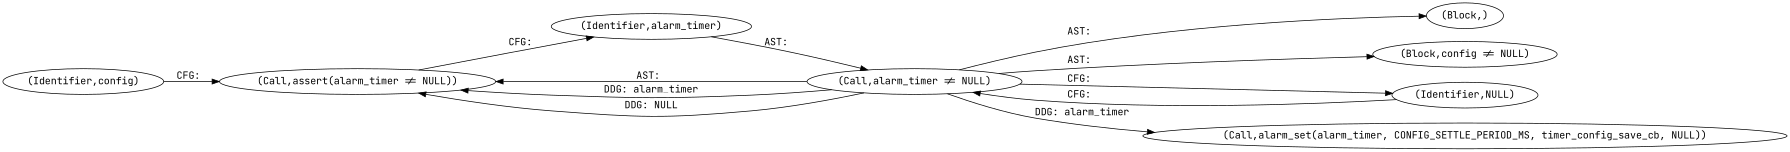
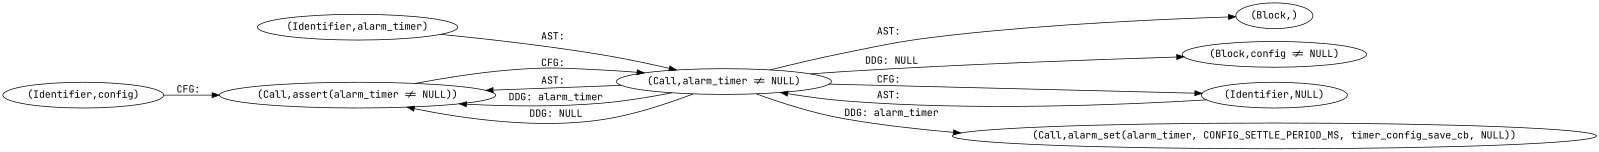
edge "(Call,assert(alarm_timer != NULL))" -> "(Identifier,alarm_timer)": now "(Call,assert(alarm_timer != NULL))" -> "(Call,alarm_timer != NULL)"
edge "(Call,alarm_timer != NULL)" -> "(Block,config != NULL)": label "AST: " -> "DDG: NULL"
edge "(Identifier,NULL)" -> "(Call,alarm_timer != NULL)": label "CFG: " -> "AST: "
